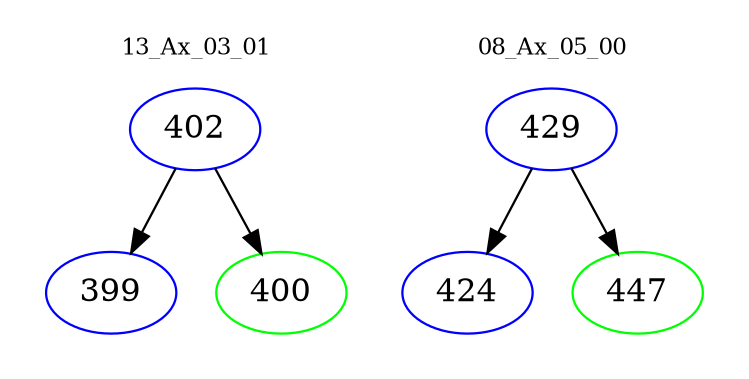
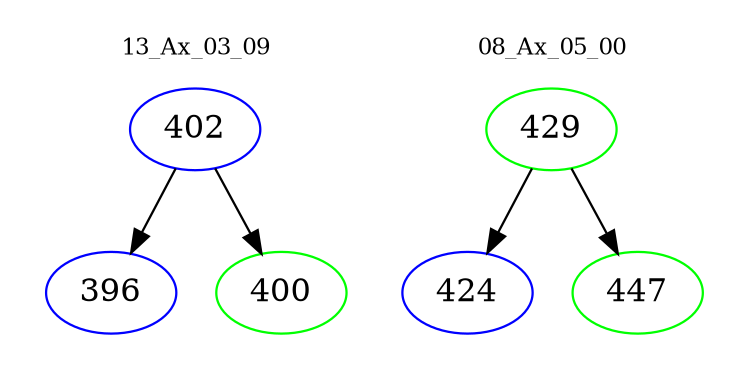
cluster "13_Ax_03_01": label "13_Ax_03_01" -> "13_Ax_03_09"
node "429": color blue -> green
node "399": label "399" -> "396"
